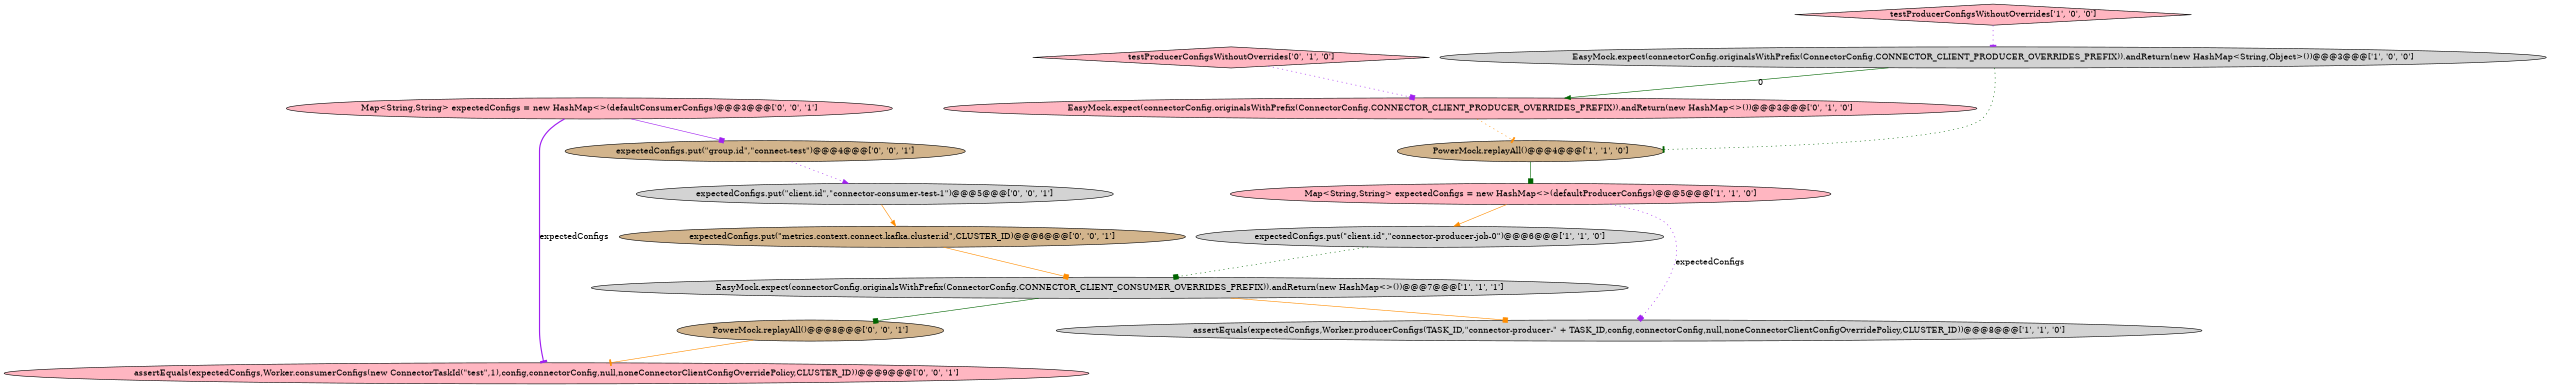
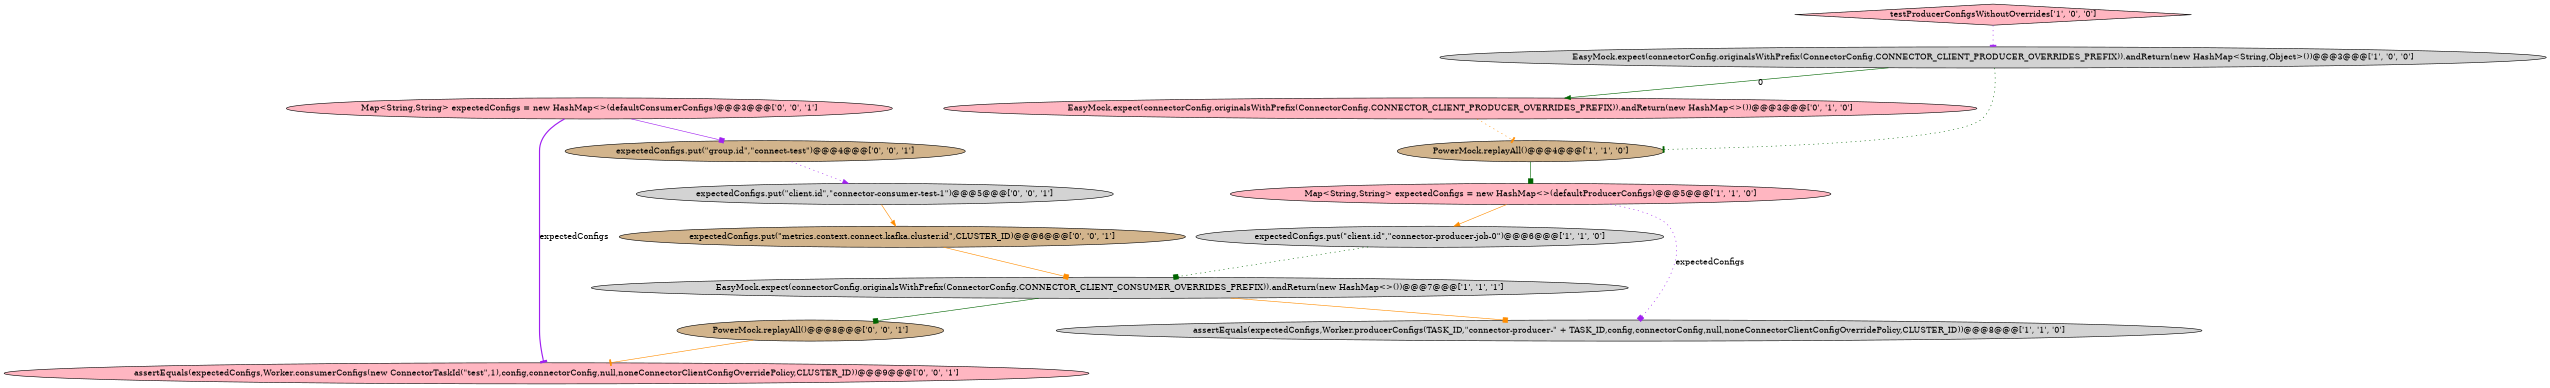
node "testProducerConfigsWithoutOverrides['0', '1', '0']": removed
